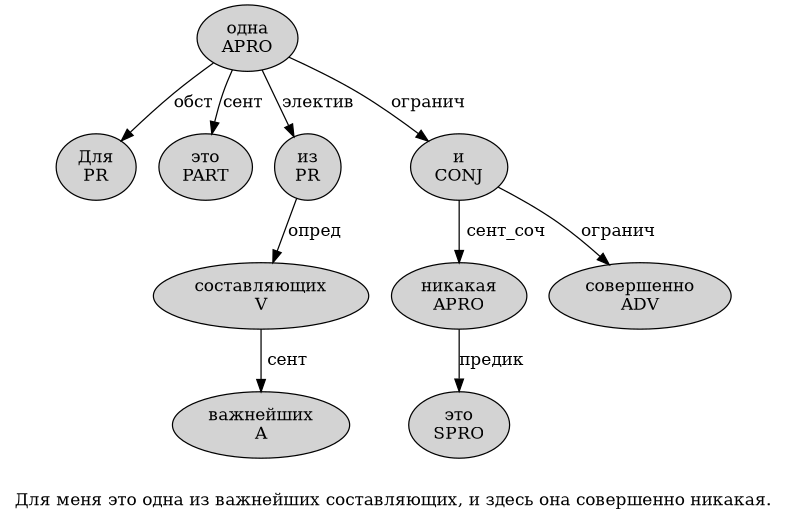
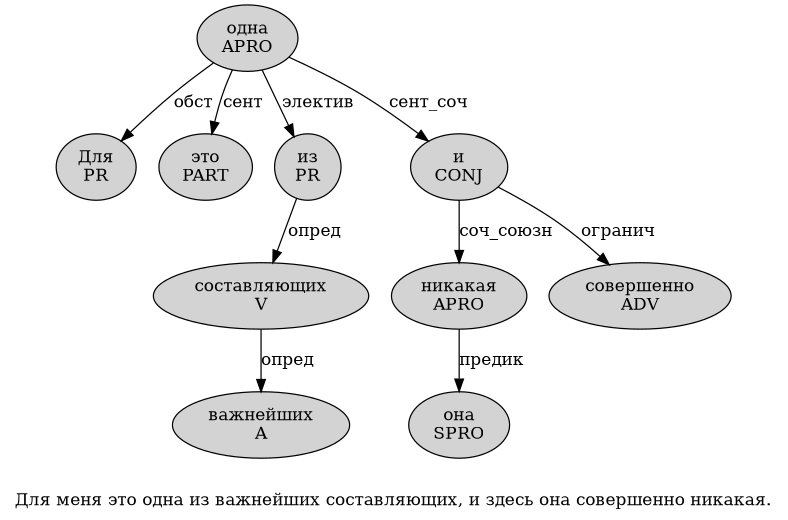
edge "одна APRO" -> "и CONJ": label "огранич" -> "сент_соч"
edge "и CONJ" -> "никакая APRO": label "сент_соч" -> "соч_союзн"
edge "составляющих V" -> "важнейших A": label "сент" -> "опред"
node "это SPRO": label "это SPRO" -> "она SPRO"
